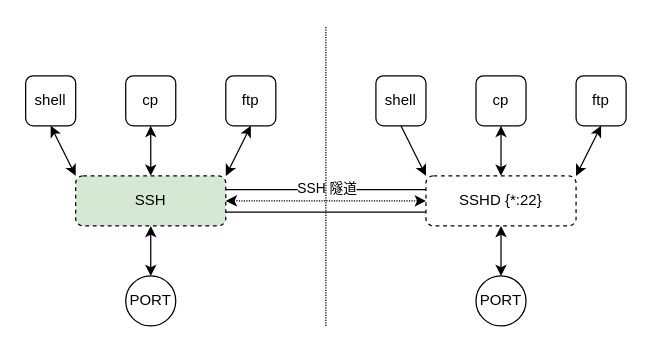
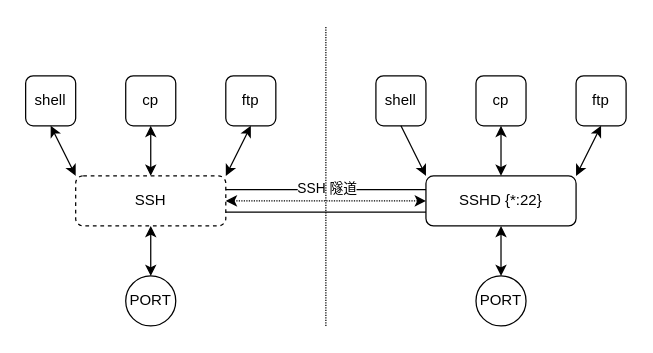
node "SSH": fillcolor #d5e8d4 -> #ffffff
node "SSHD {*:22}": style dashed -> solid
